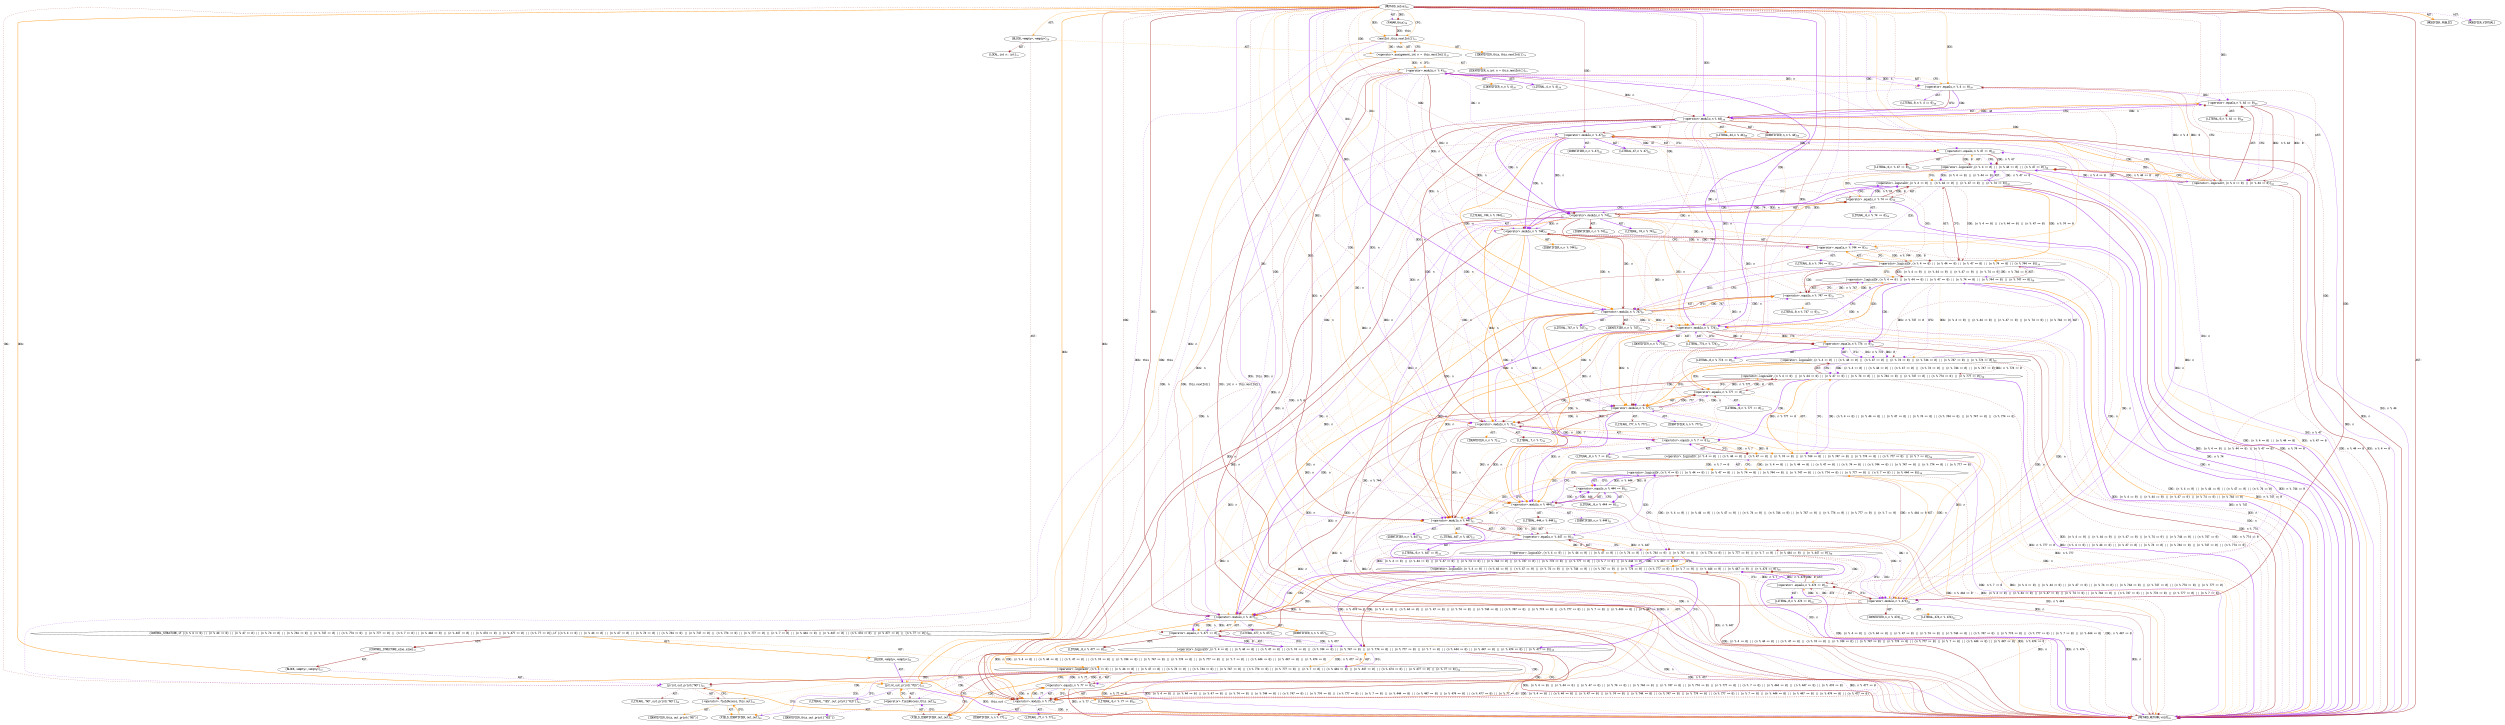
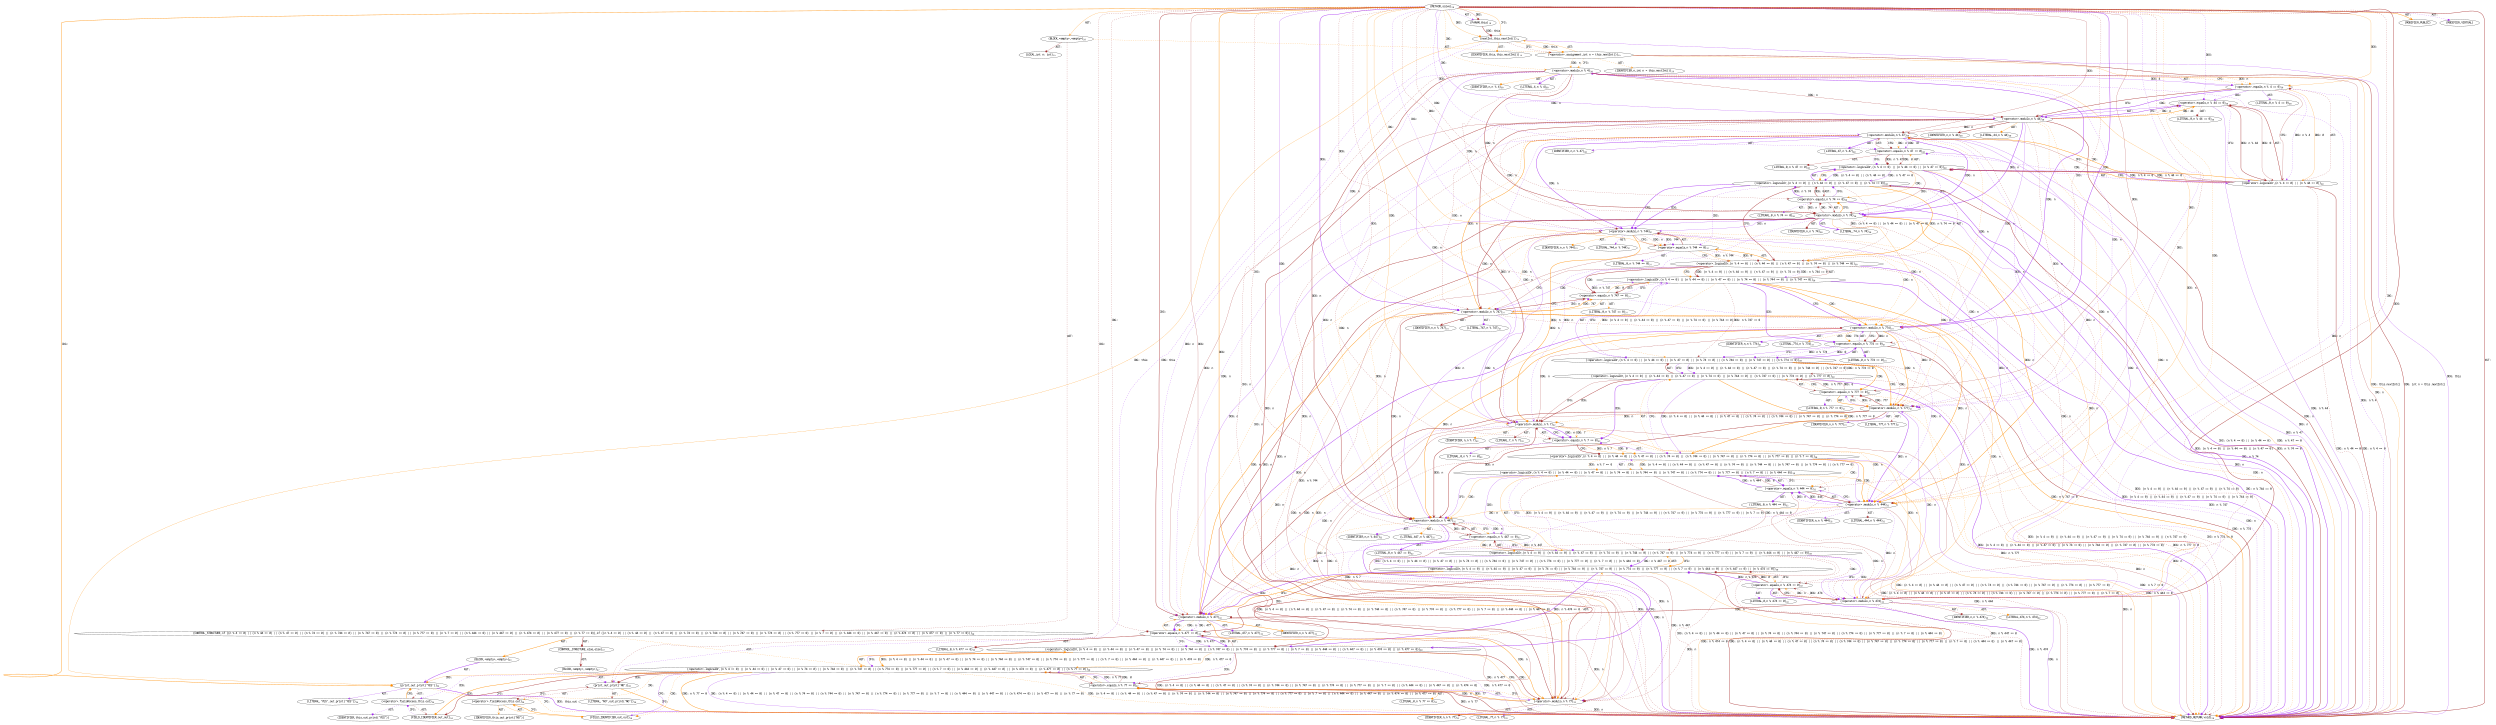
edge "(LITERAL,744,n % 744)" -> "(<operator>.modulo,n % 744)": reversed
